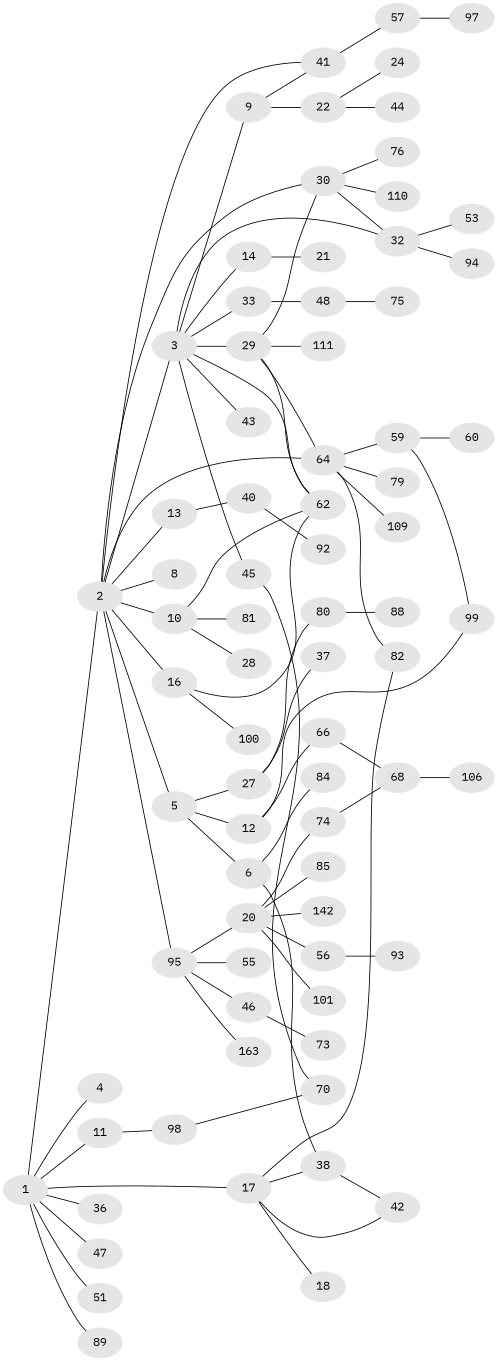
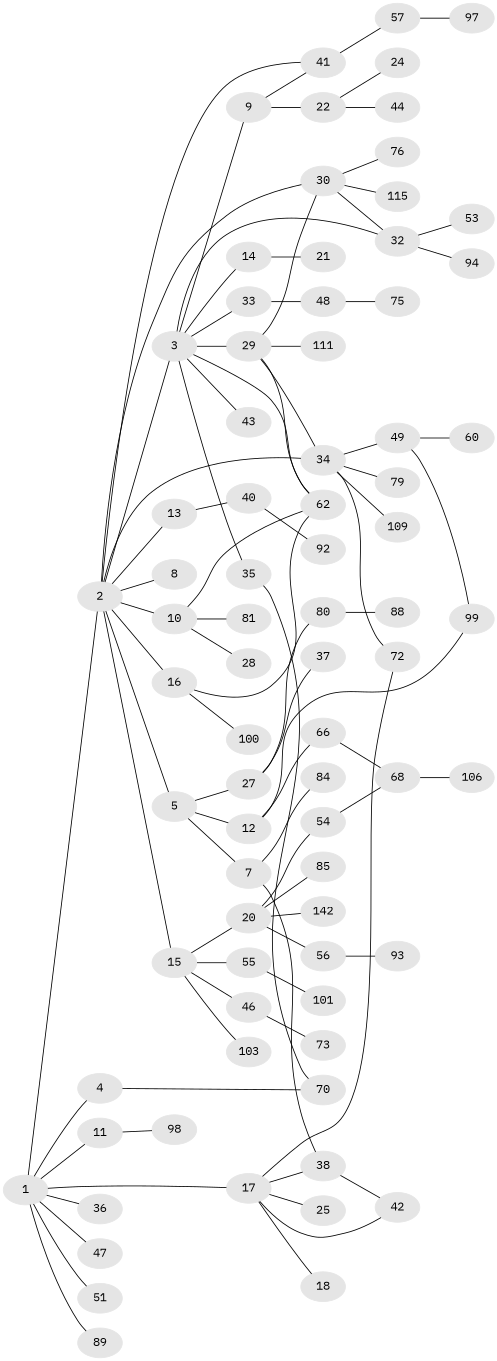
node "110": label "110" -> "115"
node "59": label "59" -> "49"
node "64": label "64" -> "34"
node "45": label "45" -> "35"
node "82": label "82" -> "72"
node "74": label "74" -> "54"
node "6": label "6" -> "7"
edge "20" -- "101": now "55" -- "101"
node "95": label "95" -> "15"
node "163": label "163" -> "103"
edge "70" -- "98": now "70" -- "4"
node "25": added
